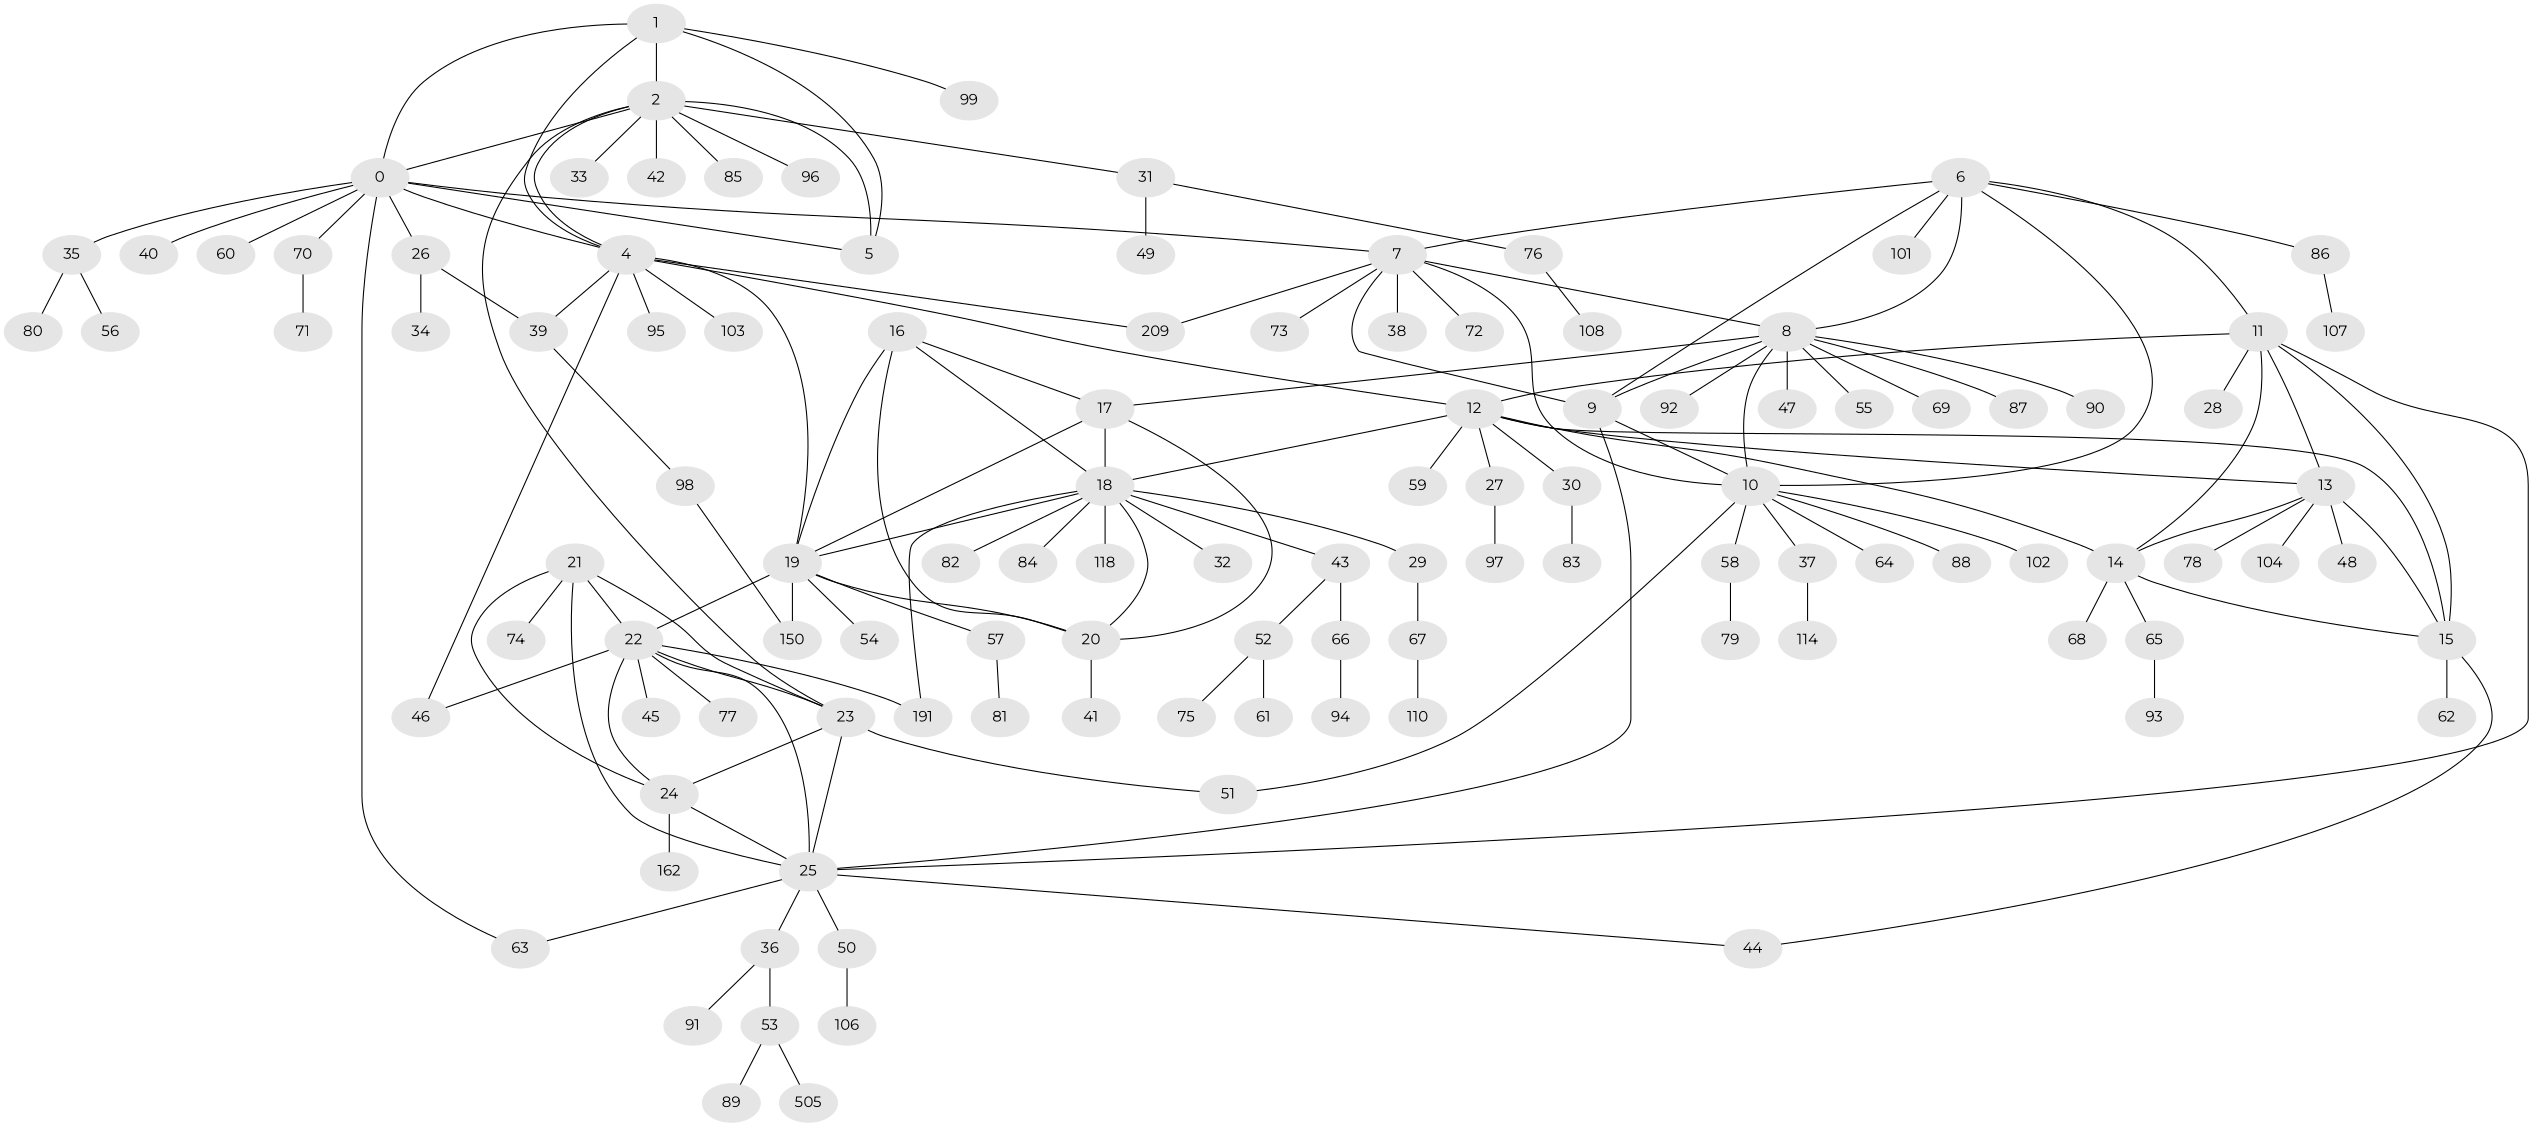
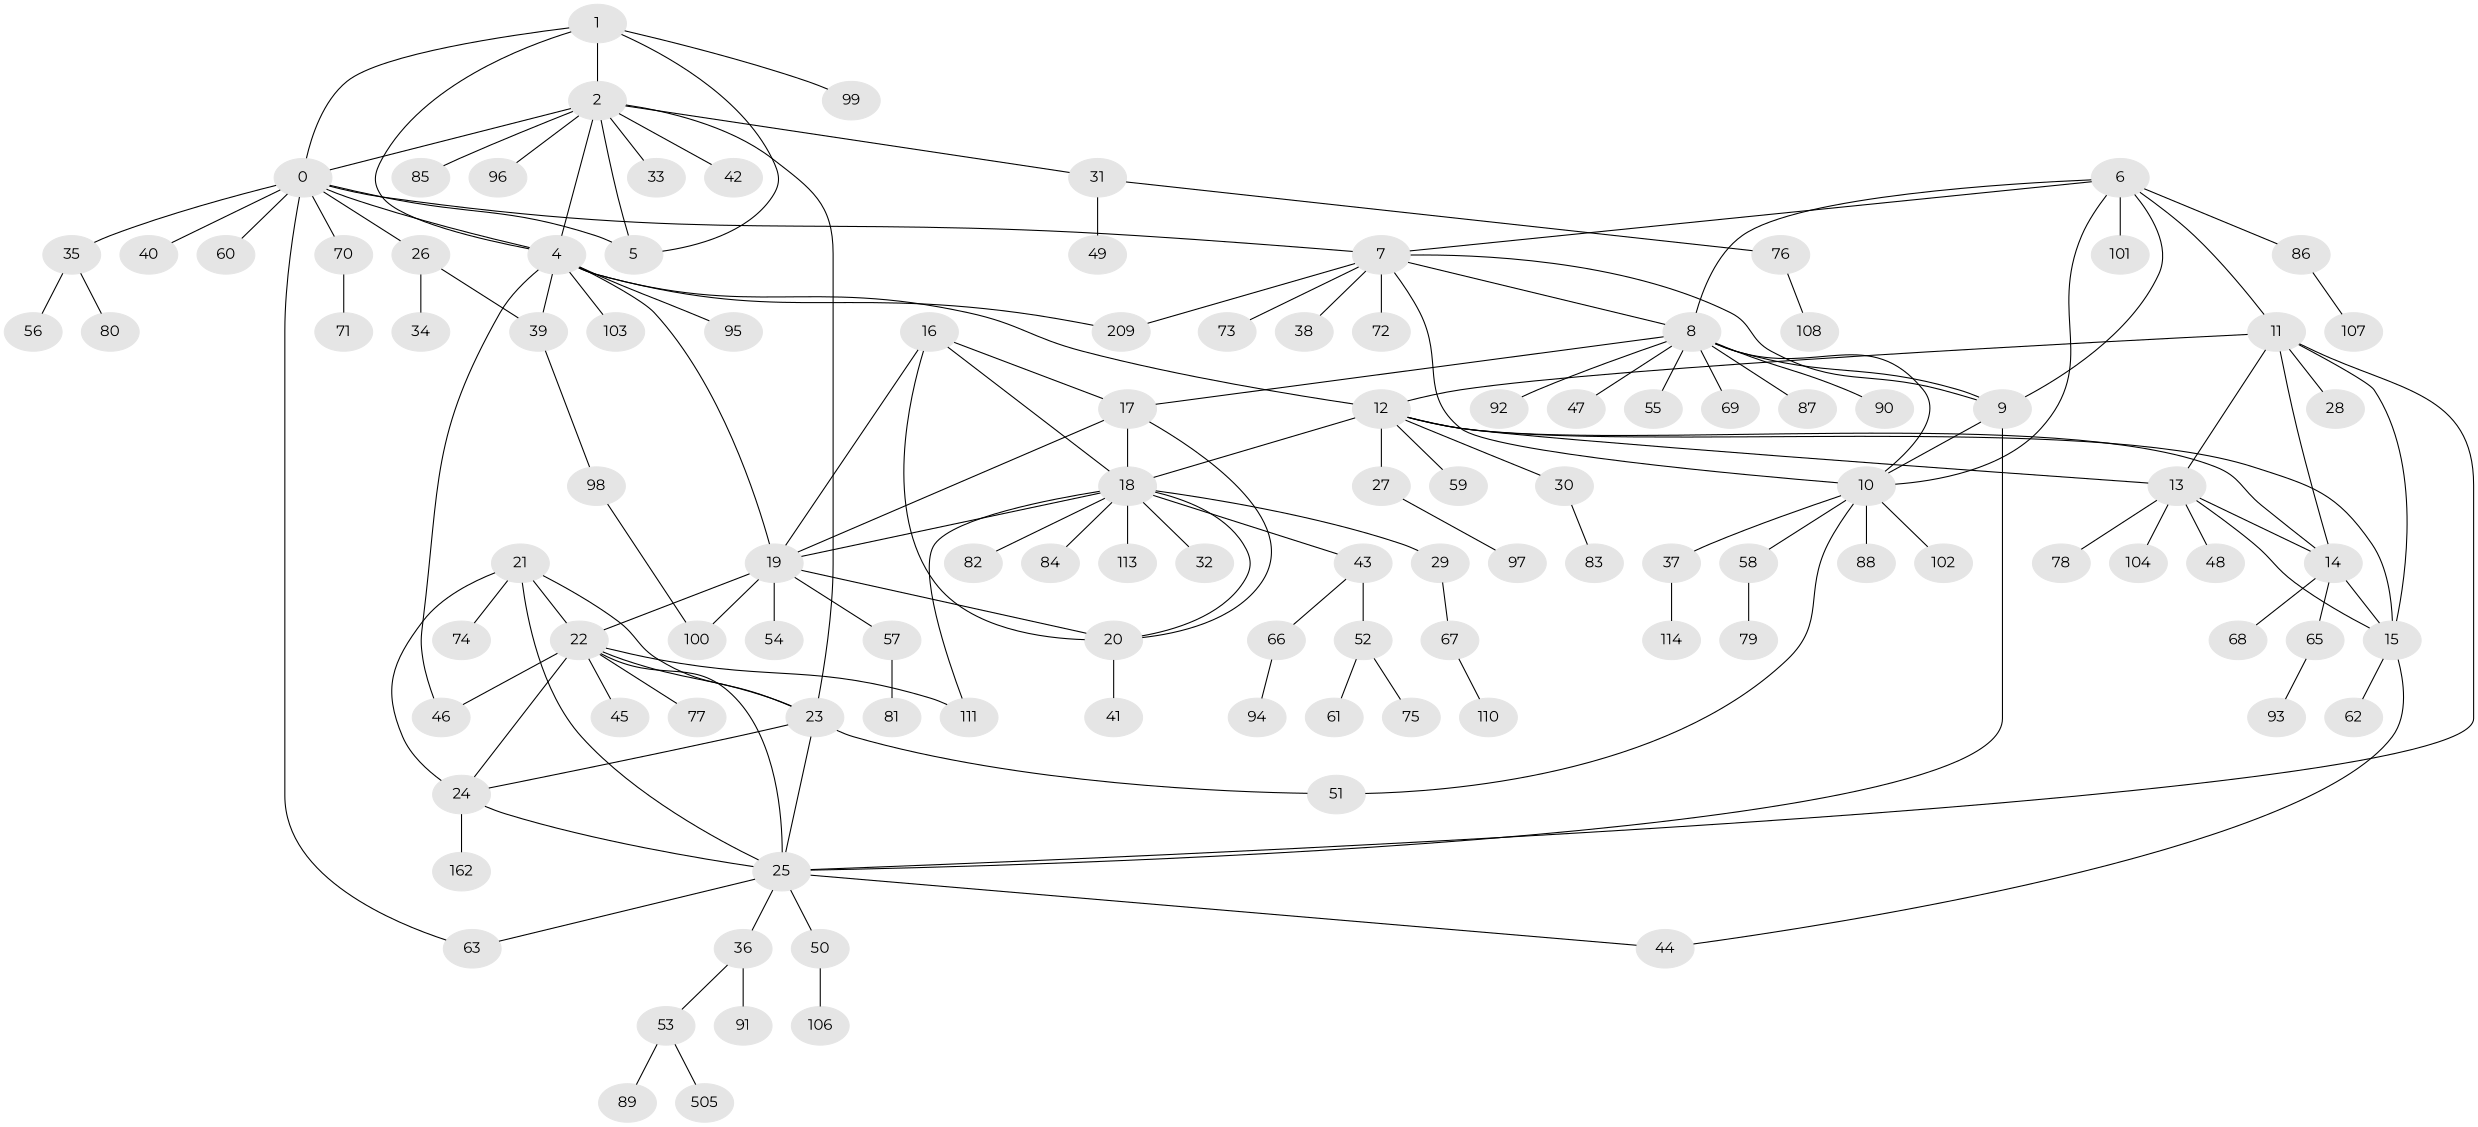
node "118": label "118" -> "113"
node "64": removed
node "150": label "150" -> "100"
node "191": label "191" -> "111"
